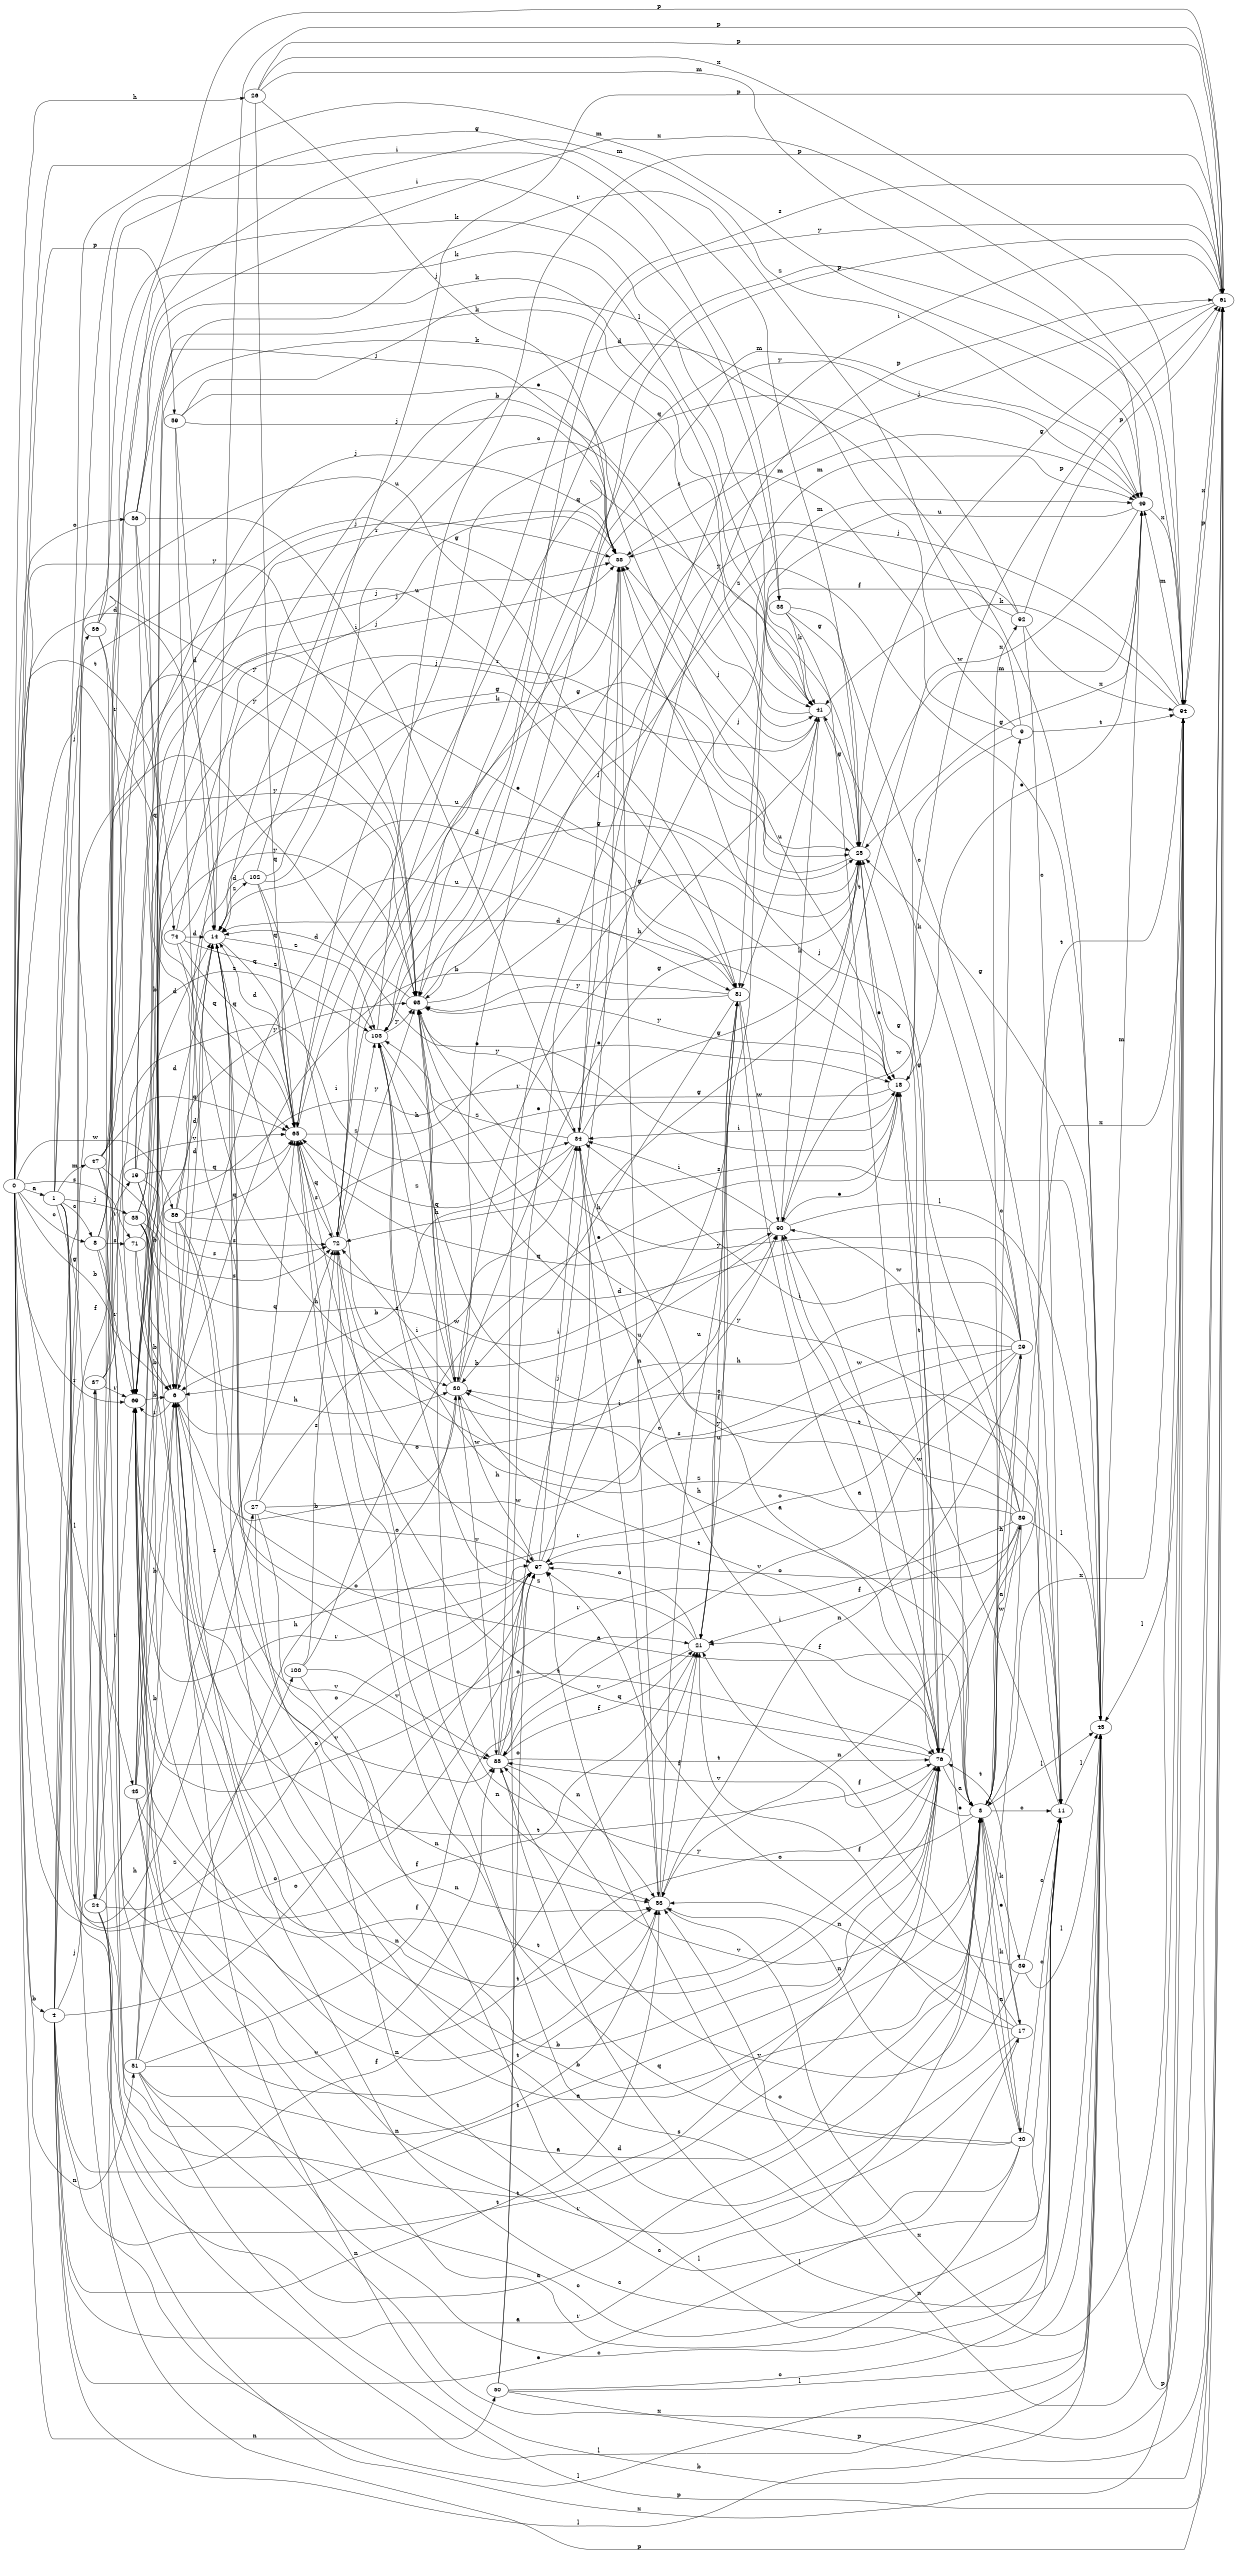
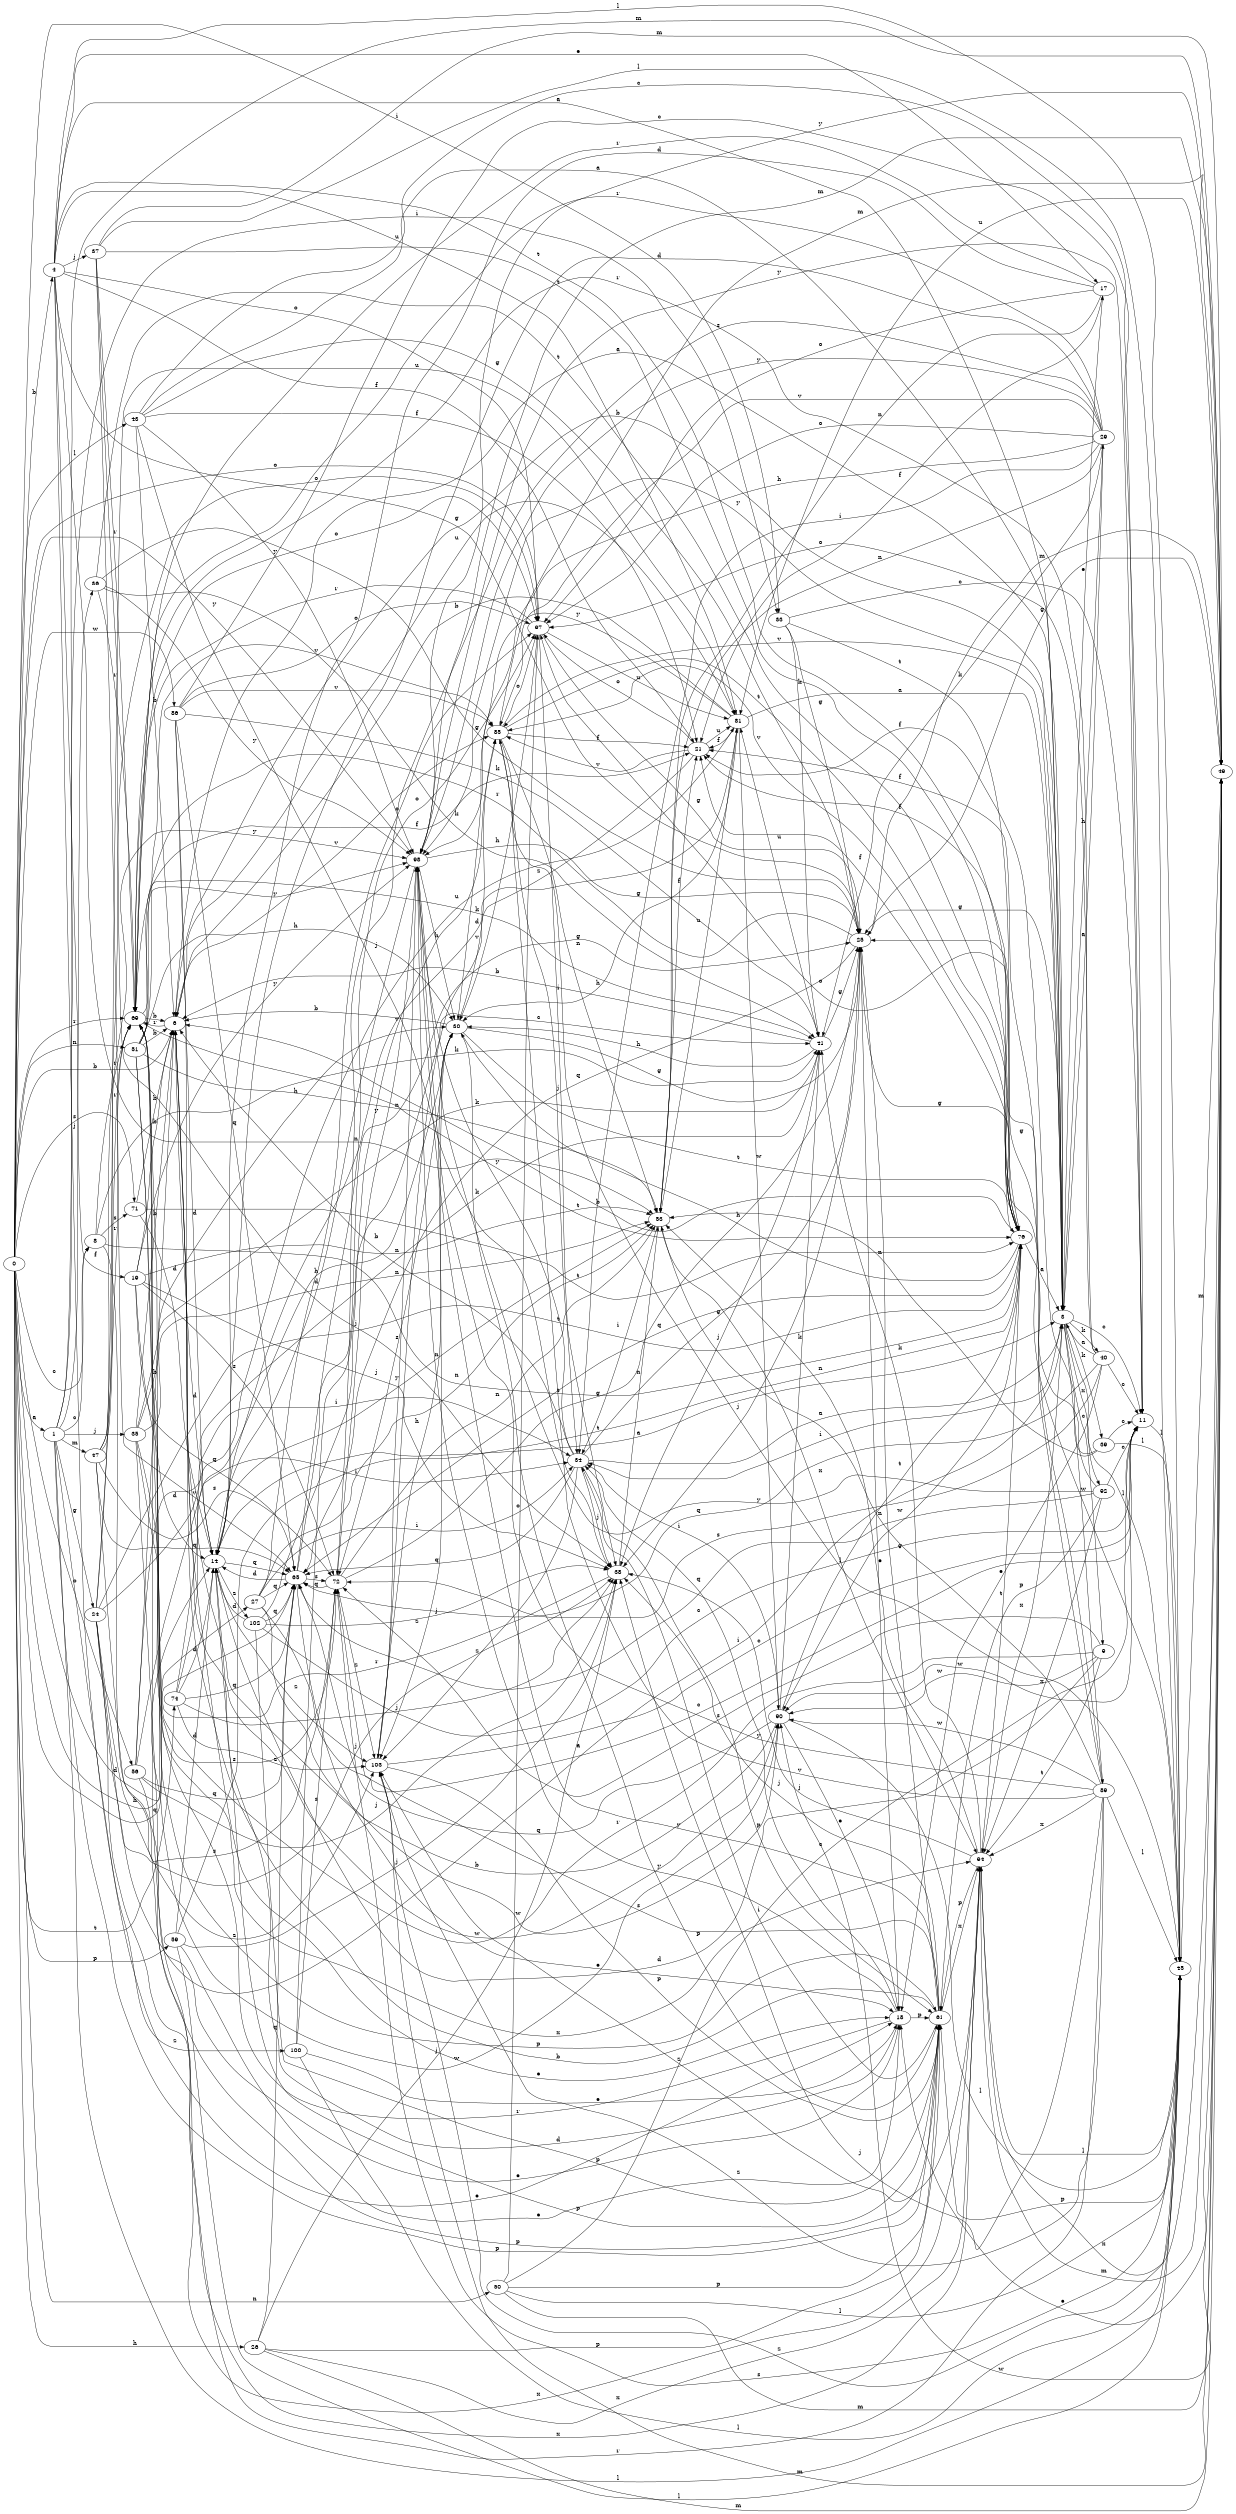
edge "94" -> "3": reversed
edge "18" -> "76": removed, label "t"
edge "17" -> "76": removed, label "t"
edge "47" -> "11": removed, label "c"
